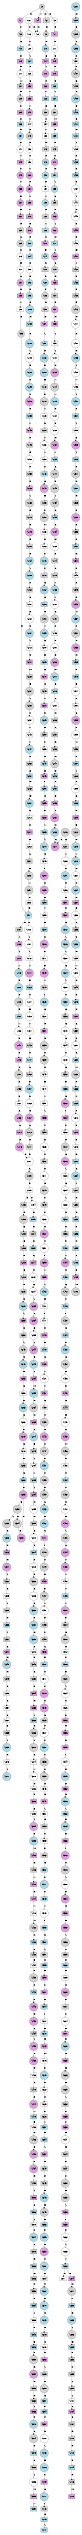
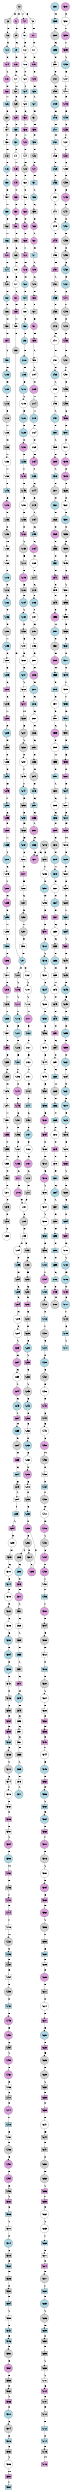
edge "S12" -> "S8": reversed
edge "S383" -> "S387": removed, label "K"
node "S274": shape circle -> folder
edge "S668" -> "S674": now "S671" -> "S674"
